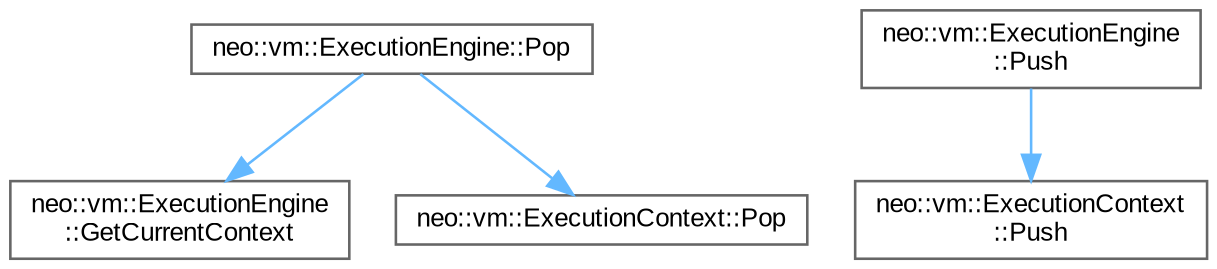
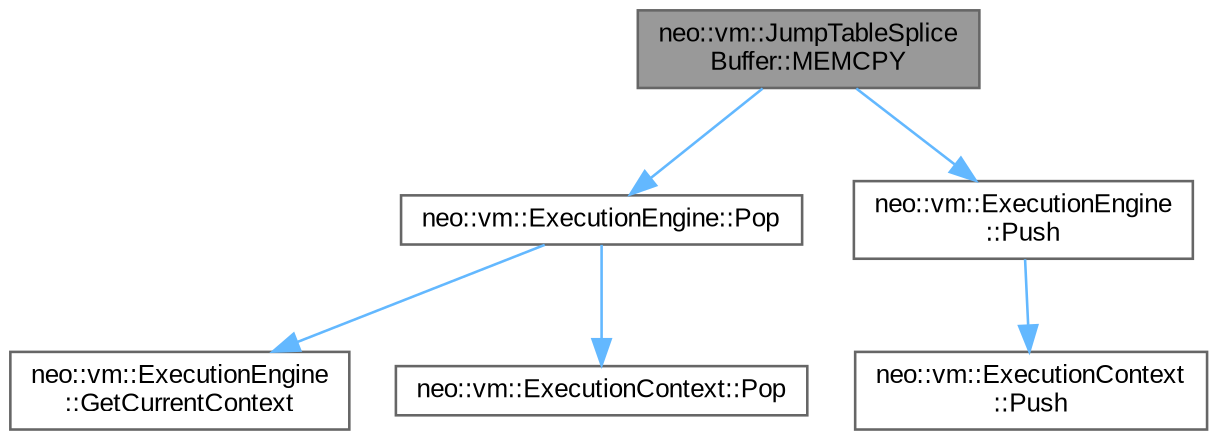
node "neo::vm::JumpTableSplice Buffer::MEMCPY": added
